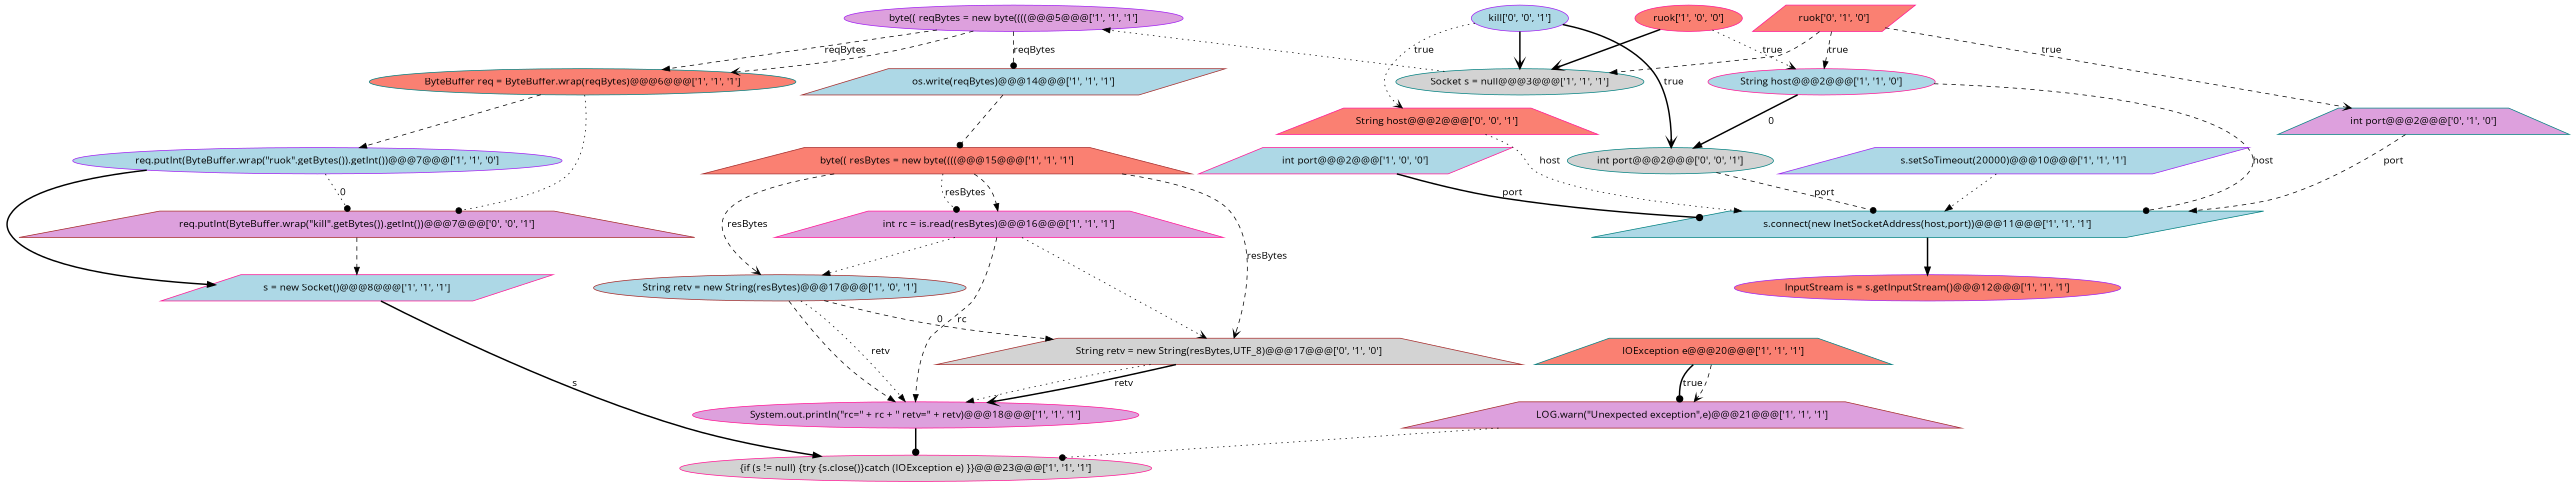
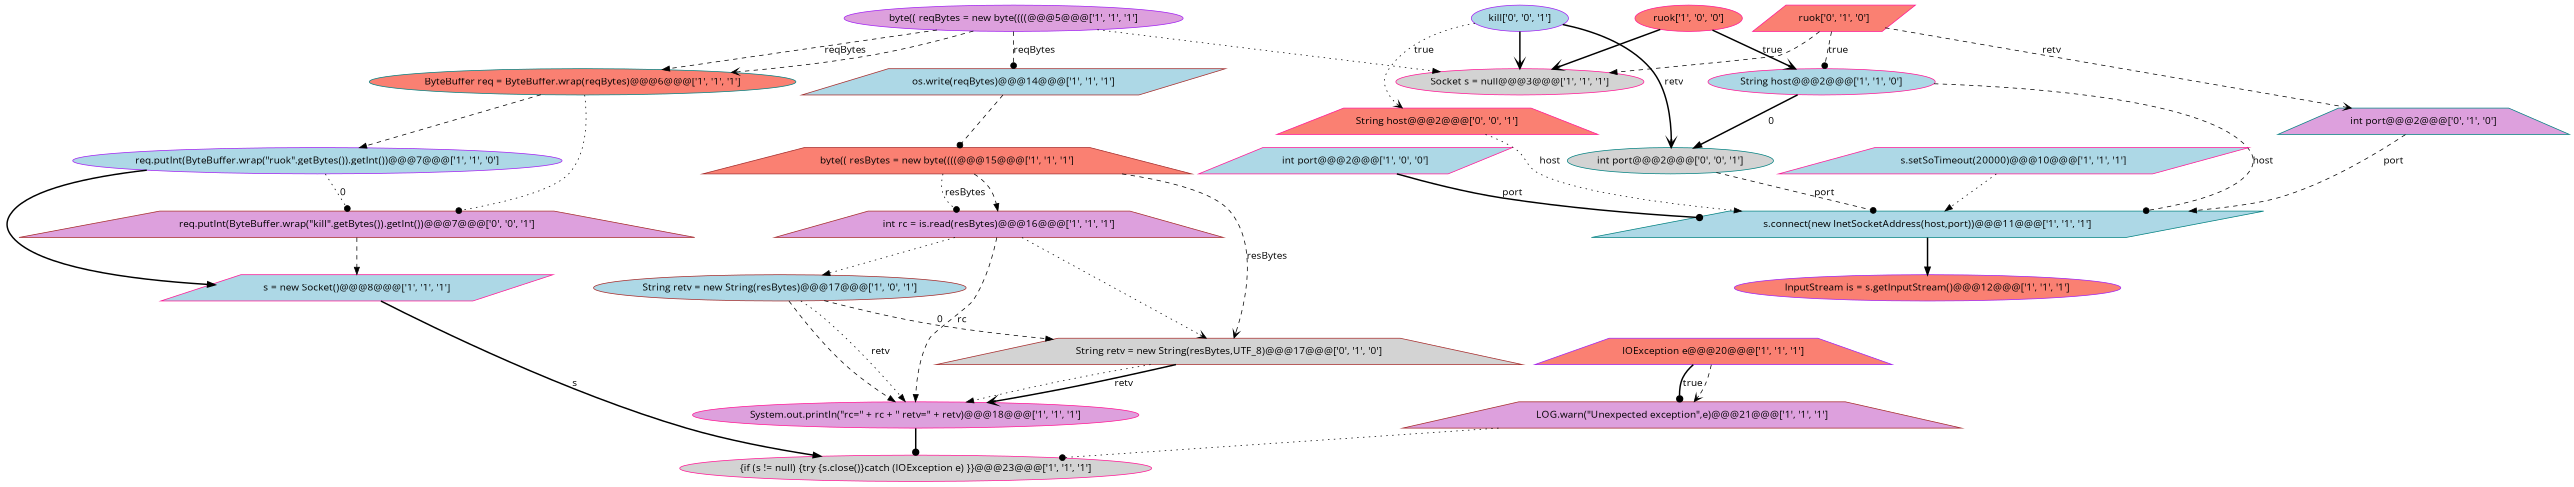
edge "ruok['0', '1', '0']" -> "String host@@@2@@@['1', '1', '0']": arrowhead normal -> dot
edge "ruok['1', '0', '0']" -> "String host@@@2@@@['1', '1', '0']": style dotted -> bold
edge "ruok['0', '1', '0']" -> "int port@@@2@@@['0', '1', '0']": label "true" -> "retv"
edge "Socket s = null@@@3@@@['1', '1', '1']" -> "byte(( reqBytes = new byte((((@@@5@@@['1', '1', '1']": reversed
node "Socket s = null@@@3@@@['1', '1', '1']": color teal -> deeppink
edge "kill['0', '0', '1']" -> "int port@@@2@@@['0', '0', '1']": label "true" -> "retv"
node "s.setSoTimeout(20000)@@@10@@@['1', '1', '1']": color purple -> deeppink
edge "byte(( resBytes = new byte((((@@@15@@@['1', '1', '1']" -> "String retv = new String(resBytes)@@@17@@@['1', '0', '1']": removed, label "resBytes"
node "int rc = is.read(resBytes)@@@16@@@['1', '1', '1']": color deeppink -> brown
node "IOException e@@@20@@@['1', '1', '1']": color teal -> purple
